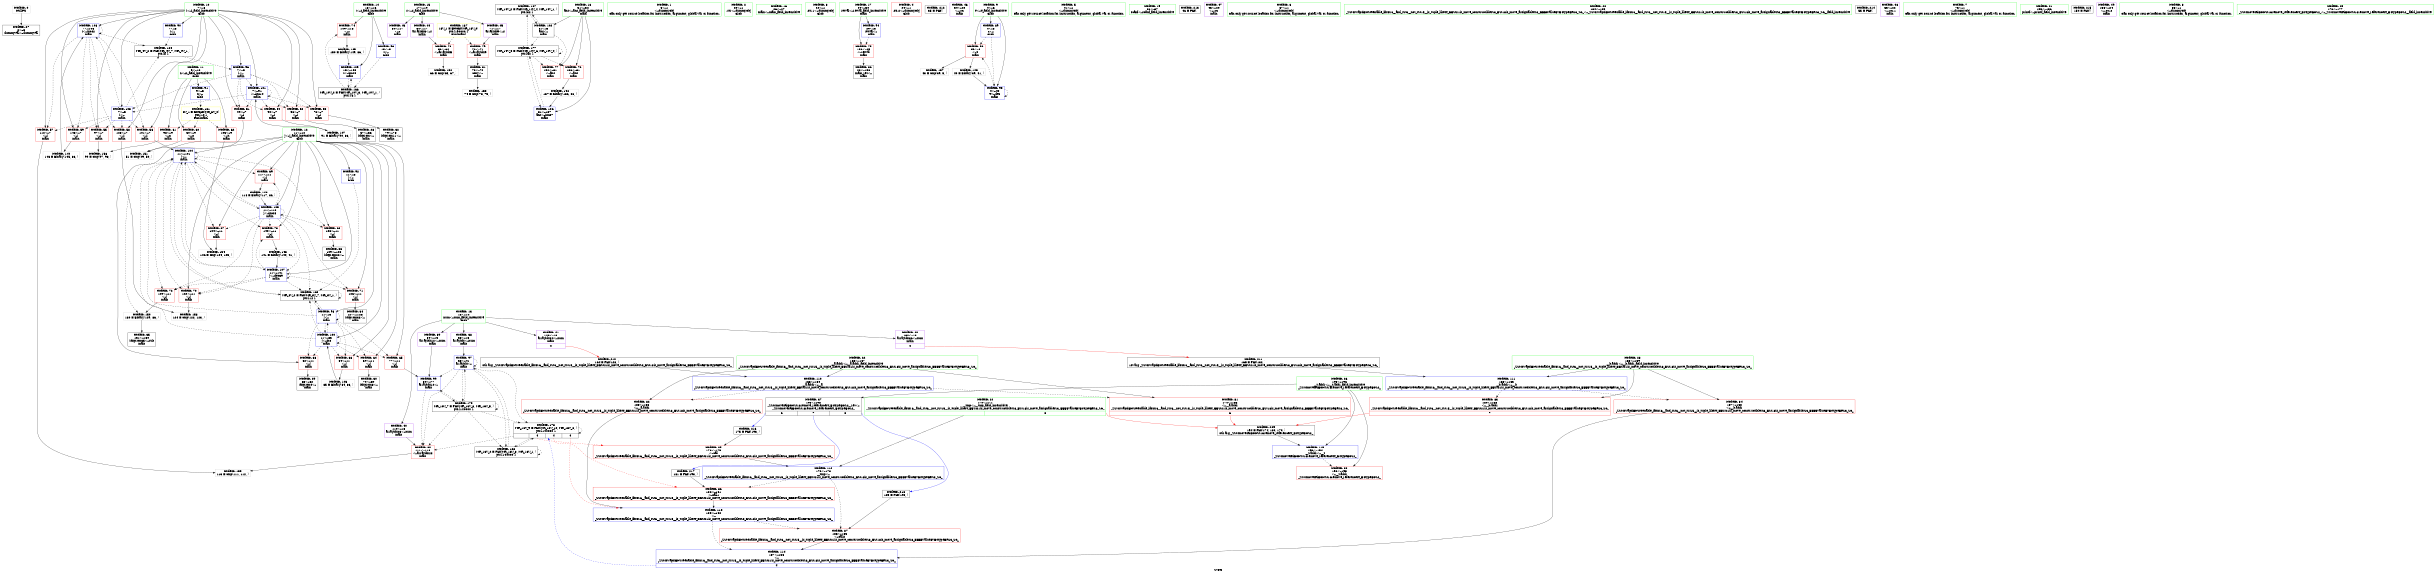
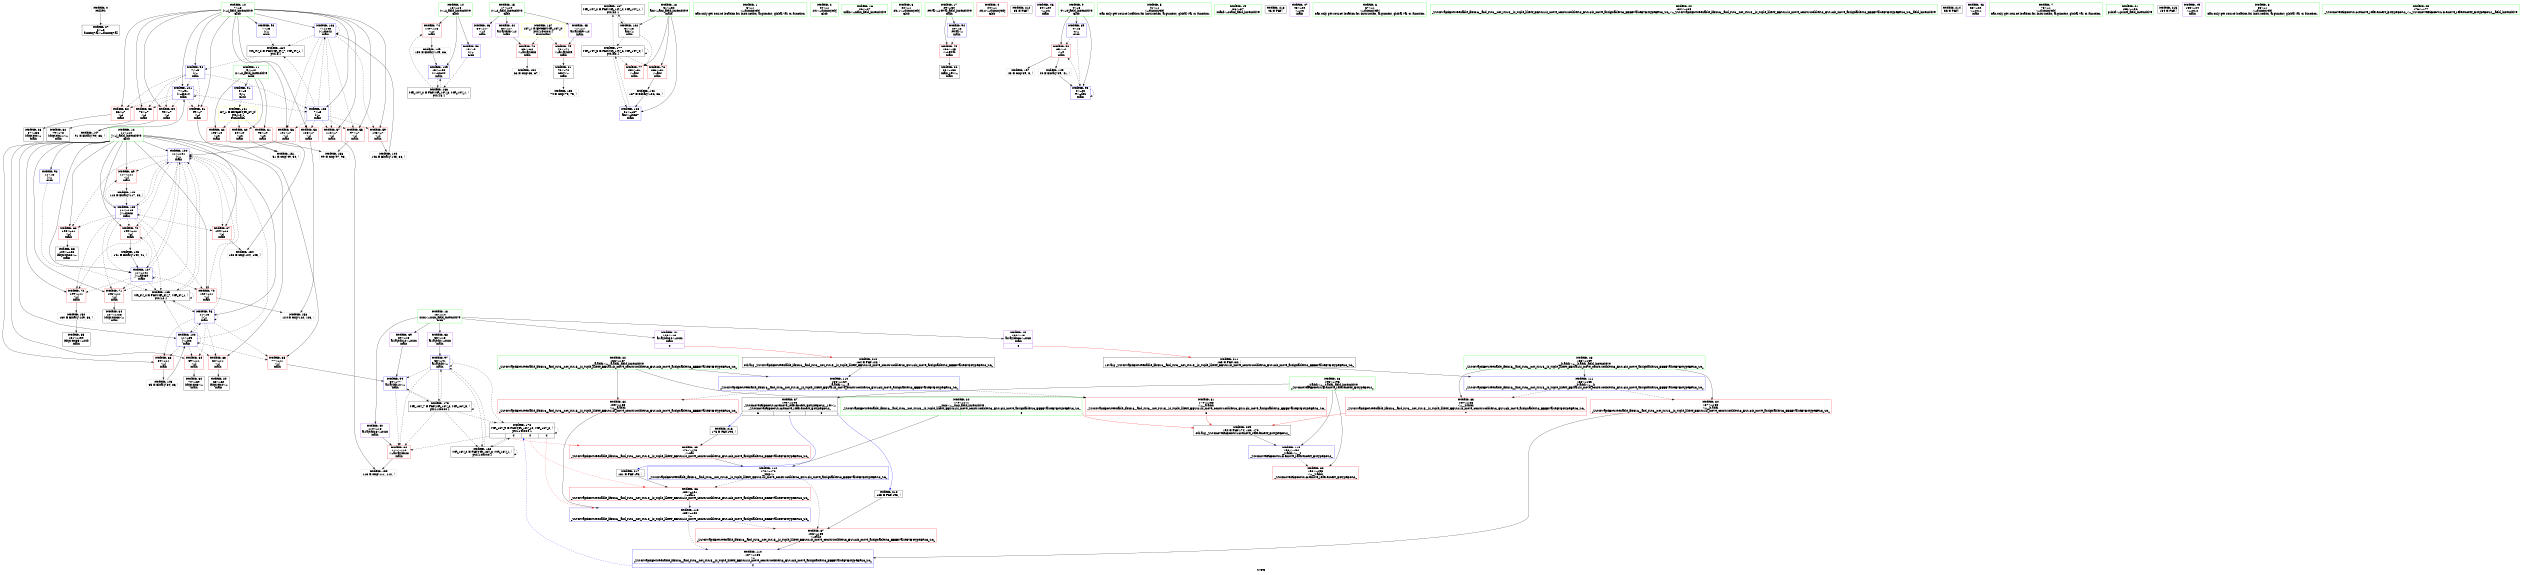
edge "NodeID: 12" -> "NodeID: 72": added
edge "NodeID: 104" -> "NodeID: 150": now "NodeID: 104" -> "NodeID: 71"
